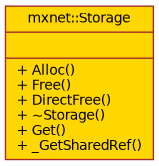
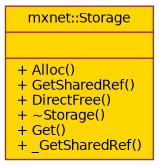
node "mxnet::Storage": text "+ Free()" -> "+ GetSharedRef()"
